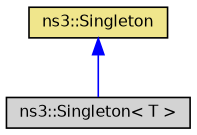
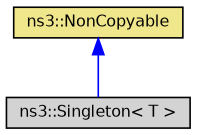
node "ns3::Singleton": label "ns3::Singleton" -> "ns3::NonCopyable"
